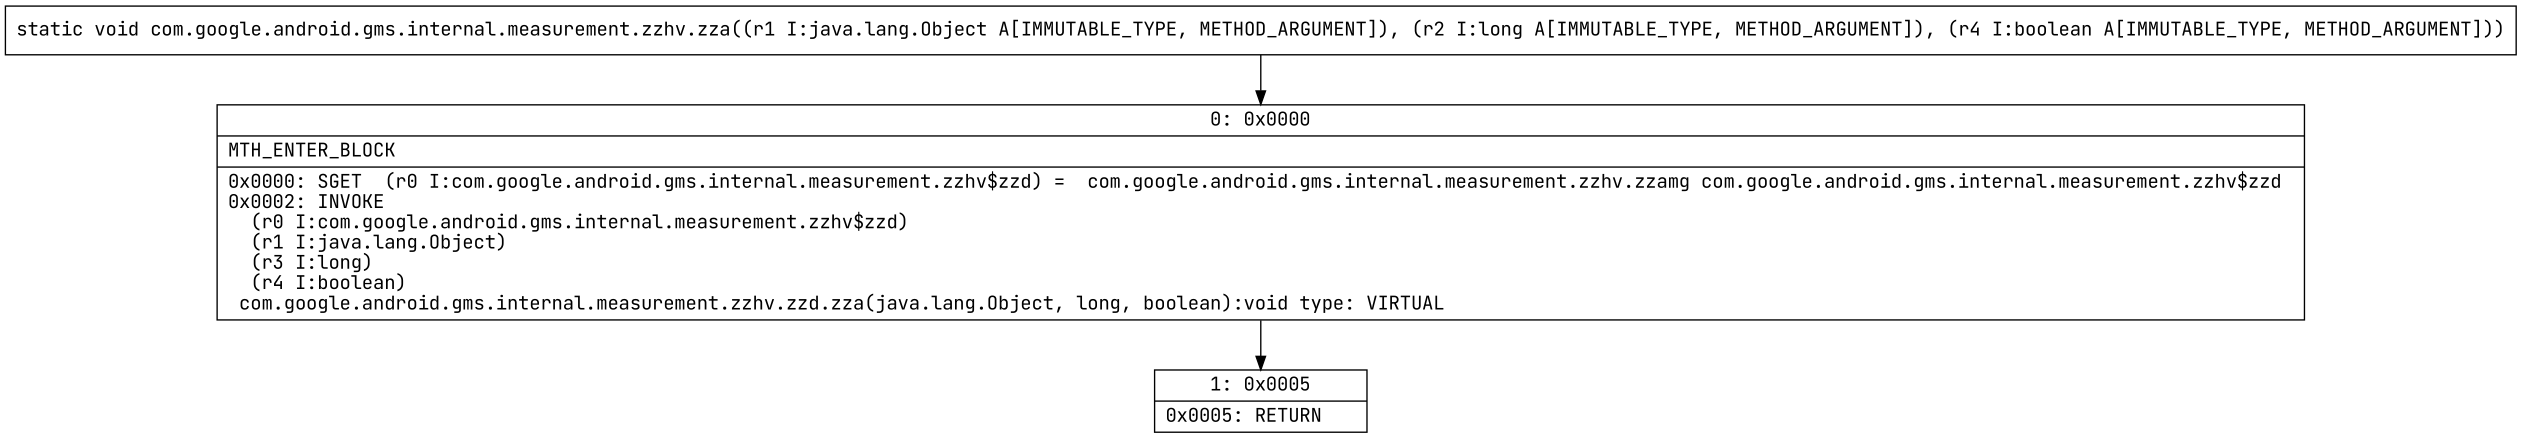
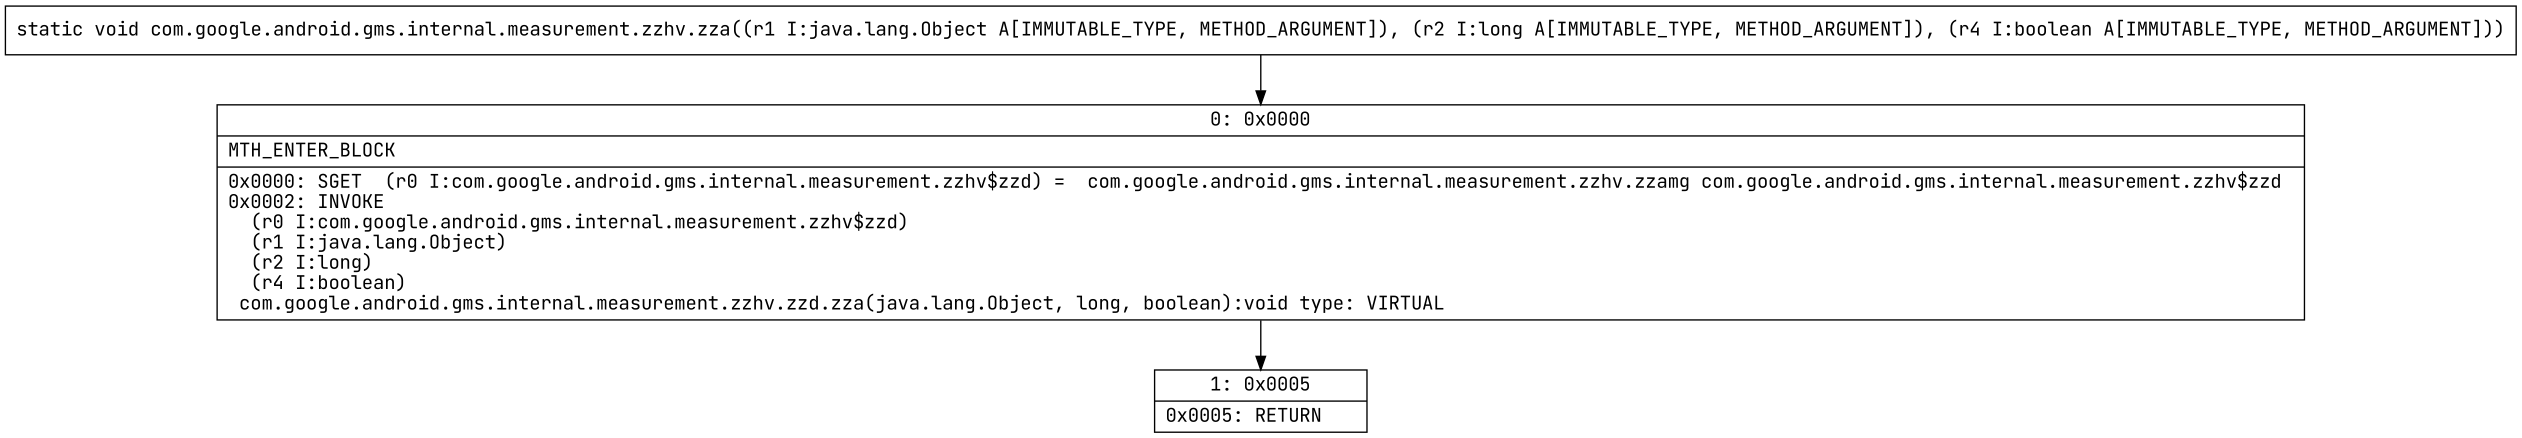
node "0: 0x0000": text "(r3 I:long)" -> "(r2 I:long)"
